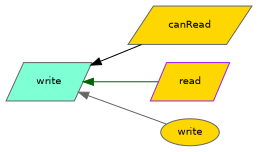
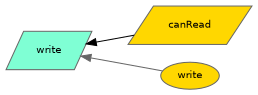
node "read": removed
